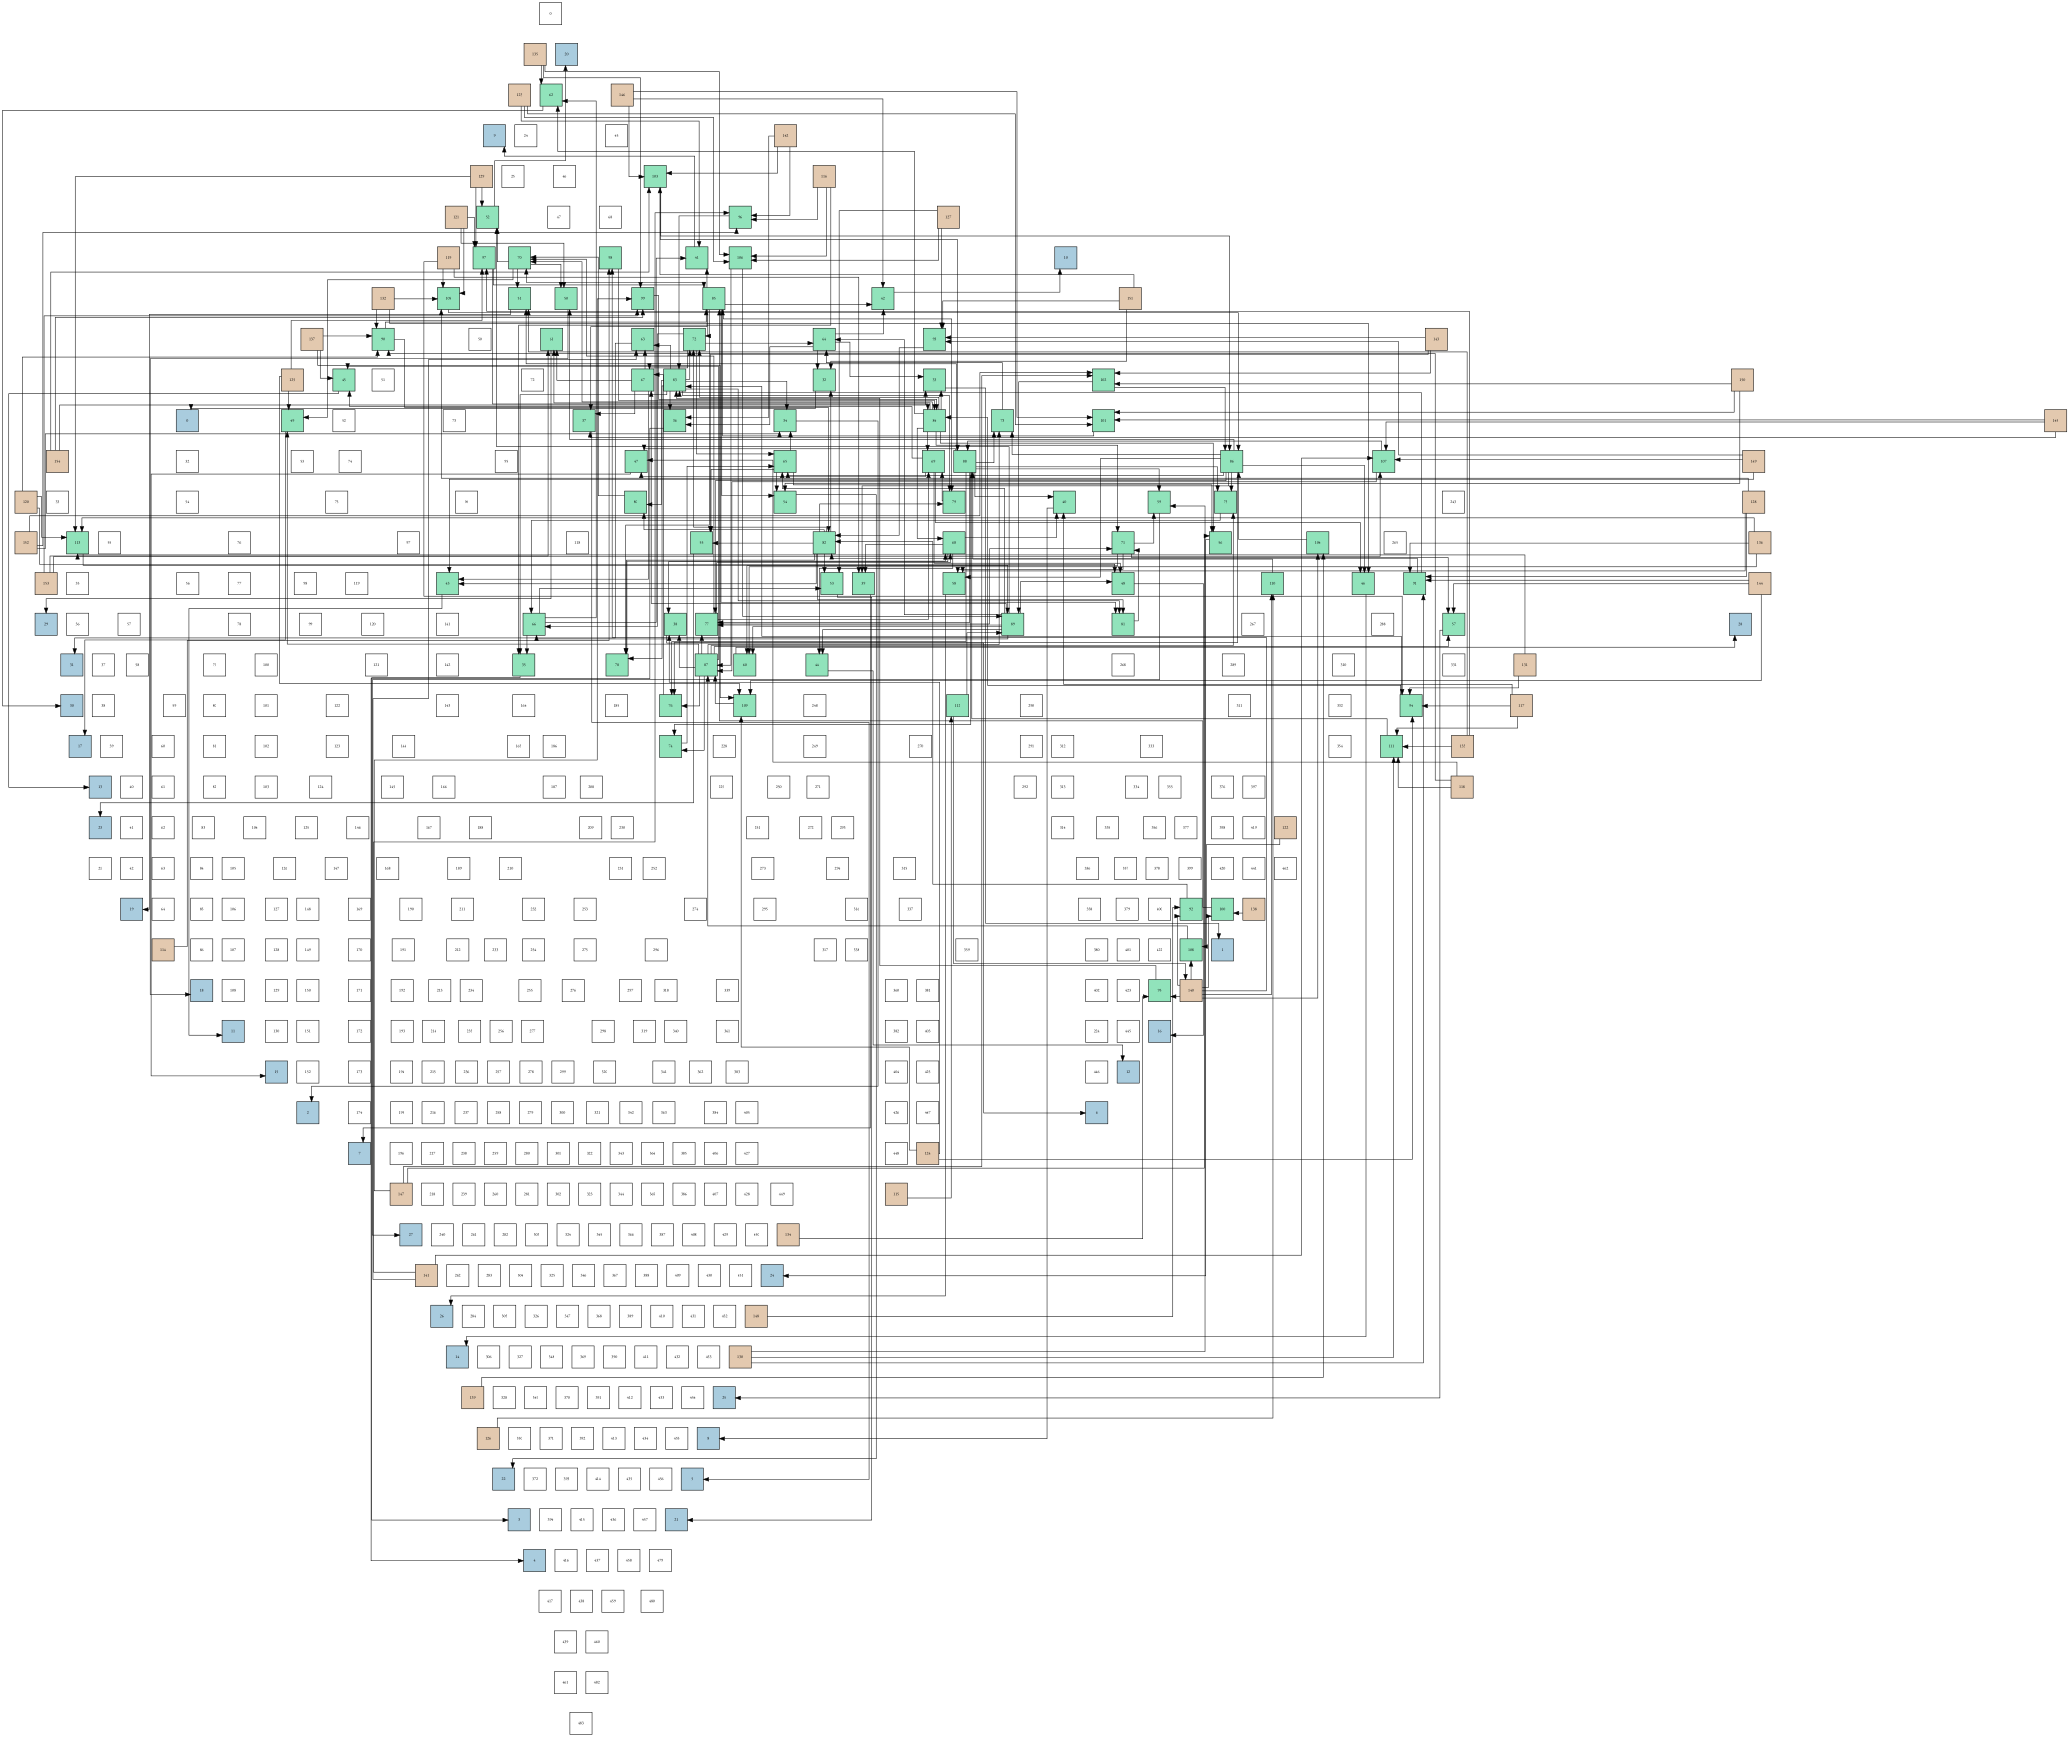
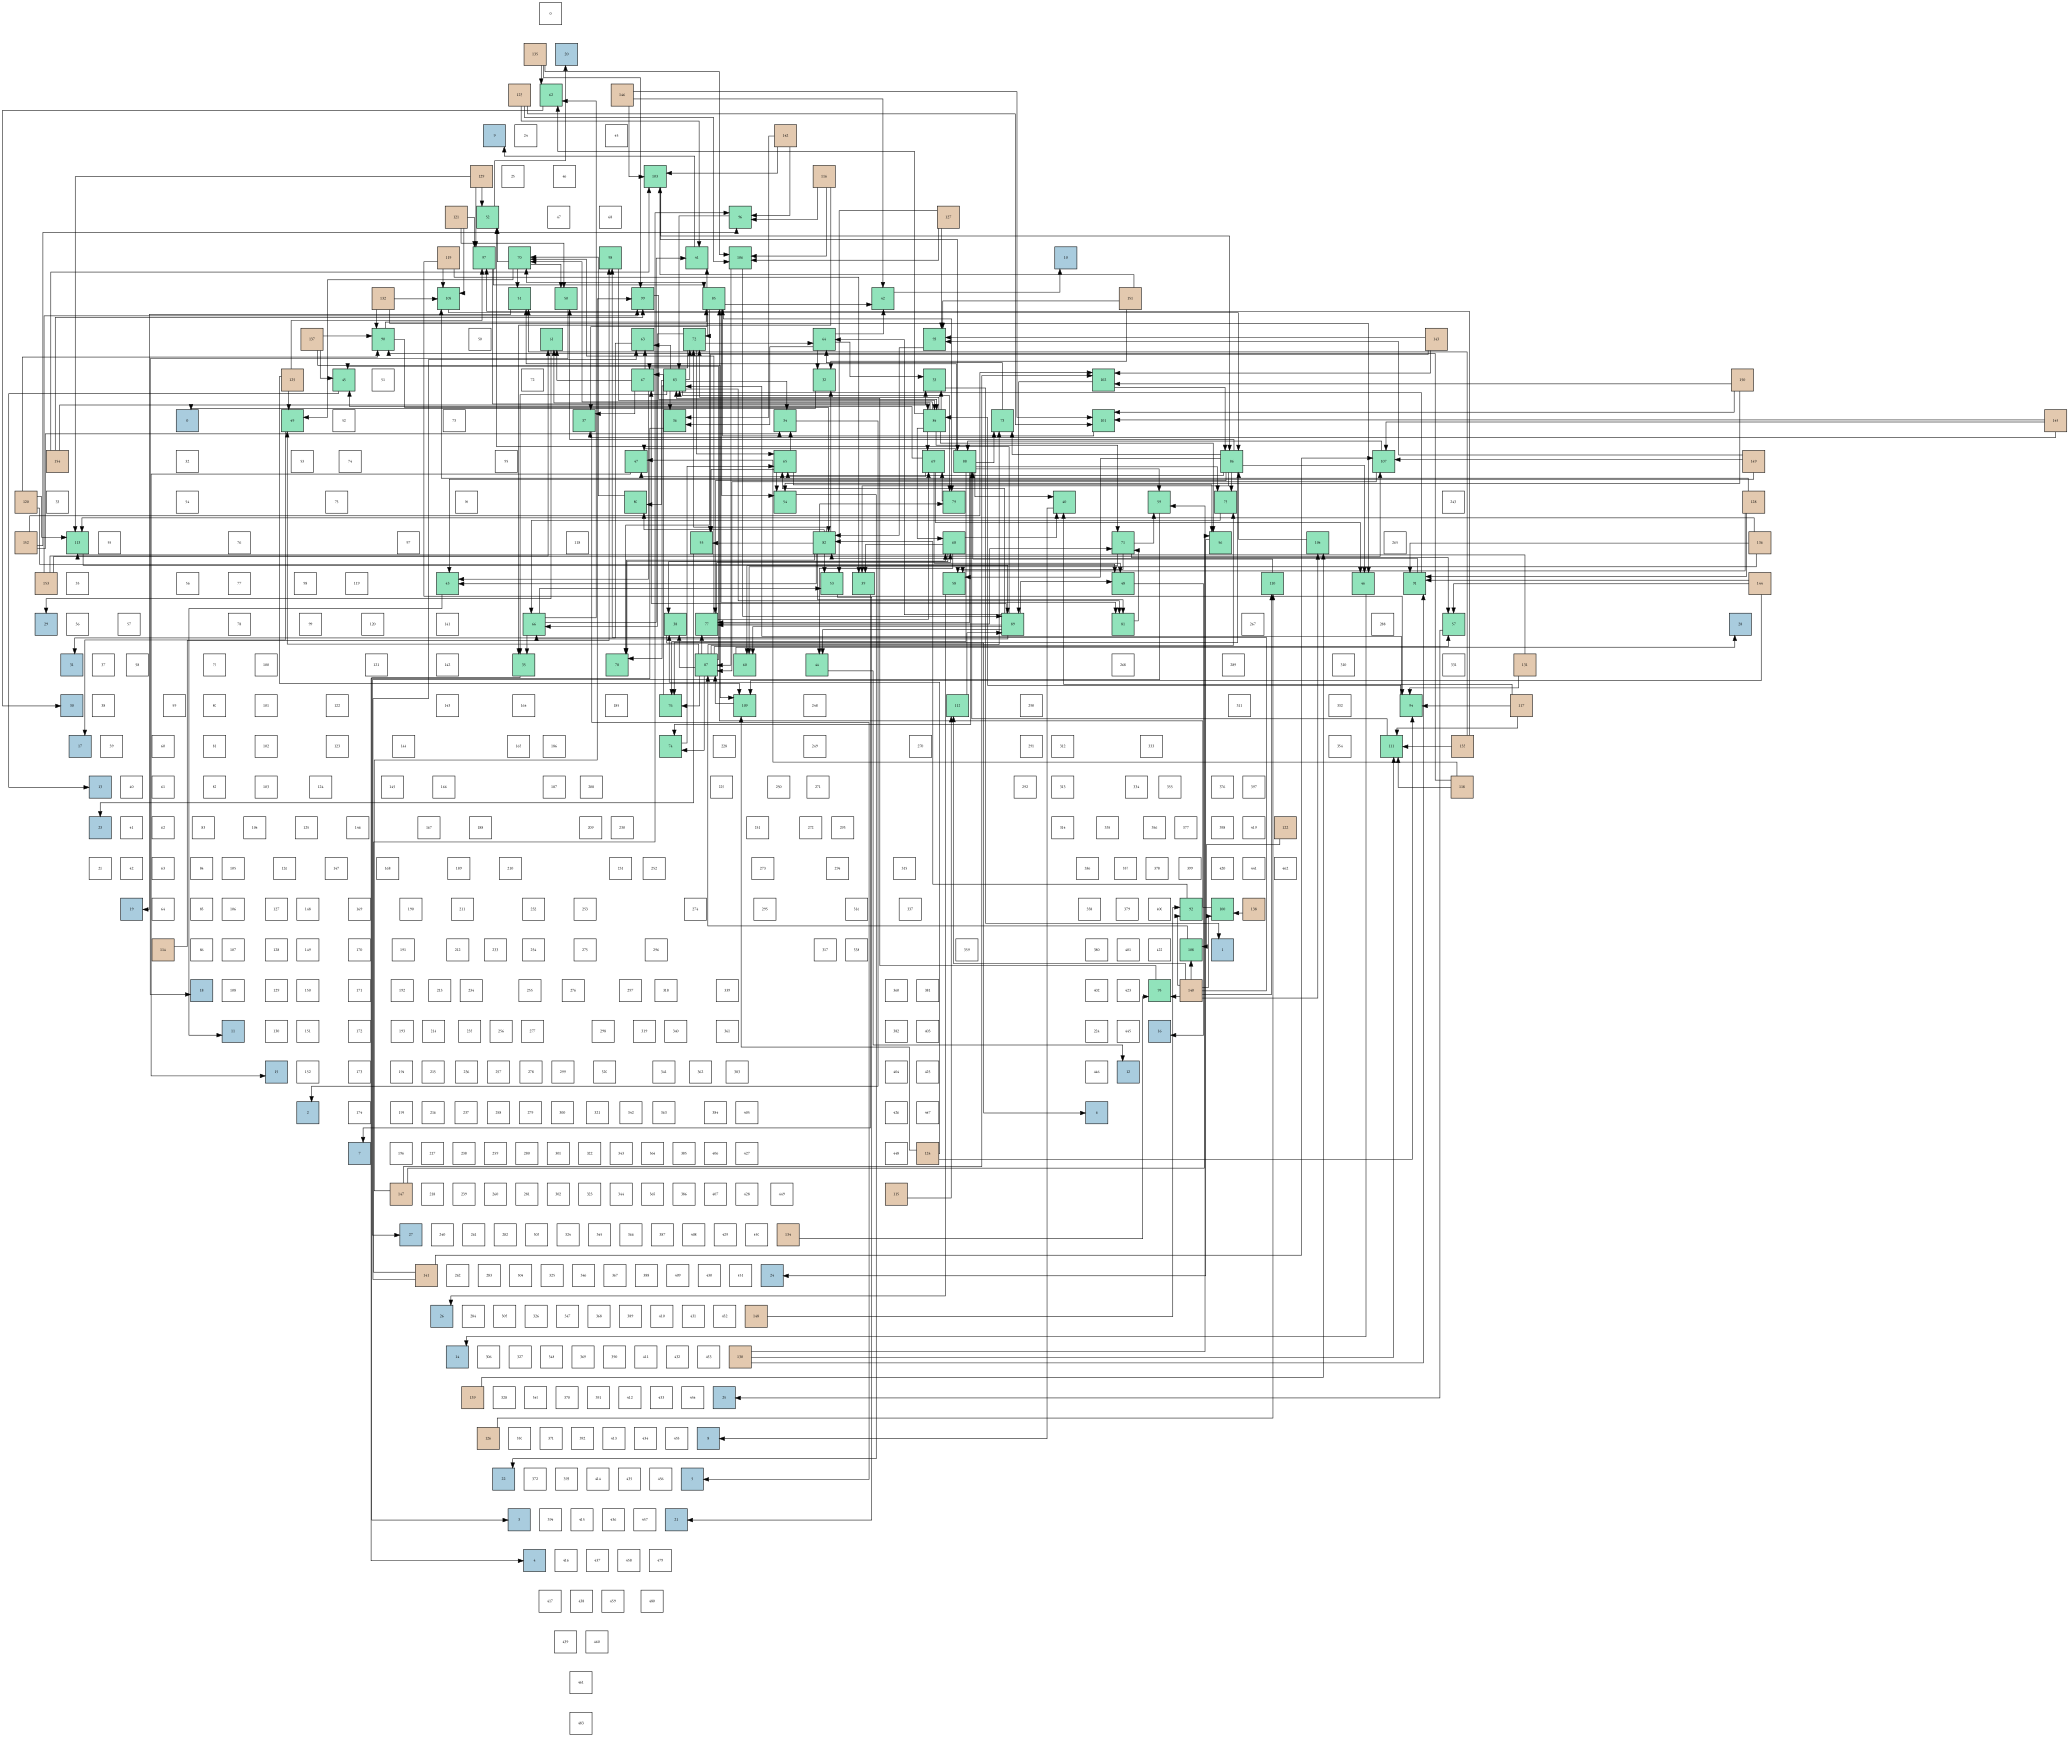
edge "112" -> "140": reversed
node "482": removed
